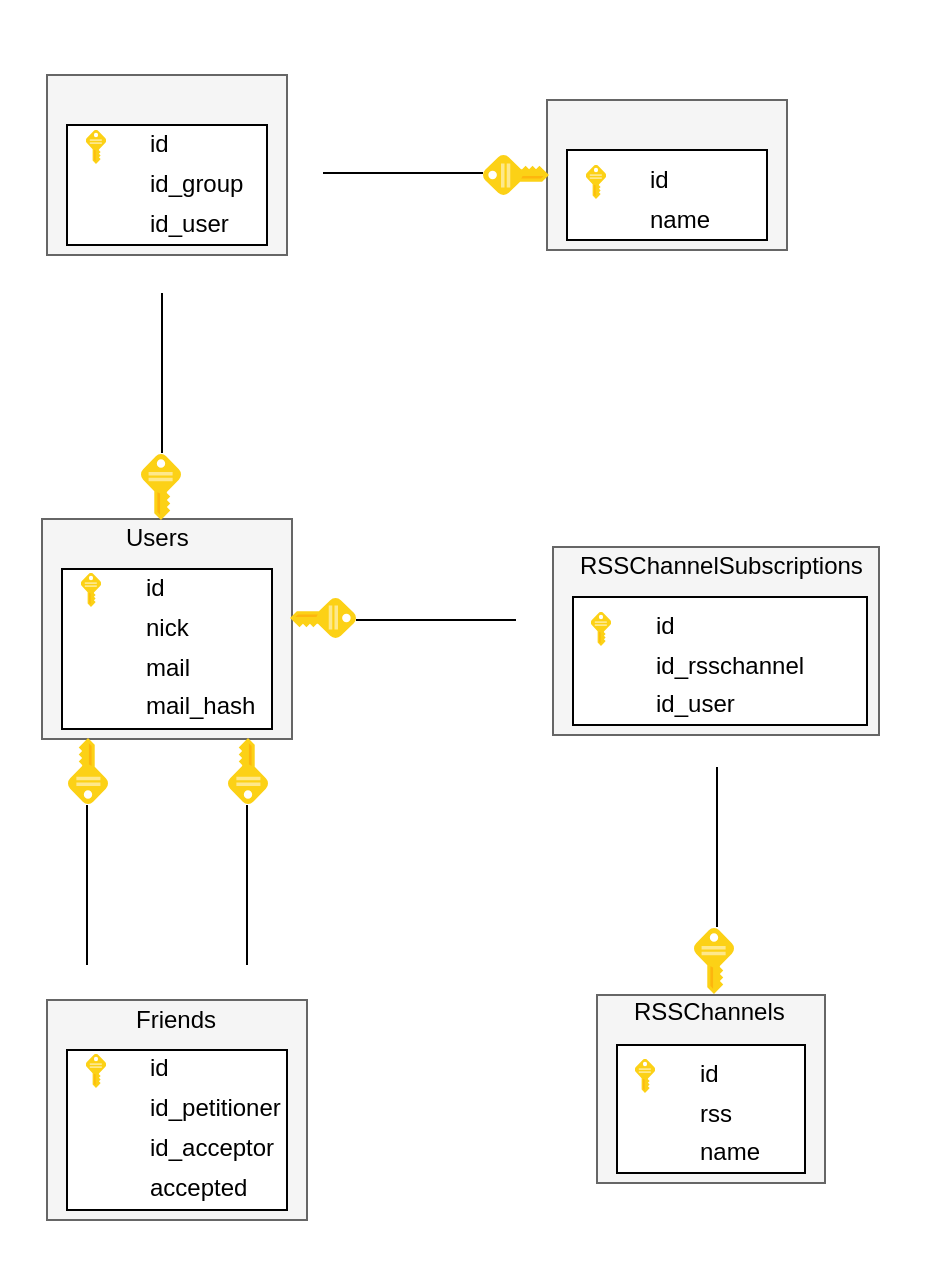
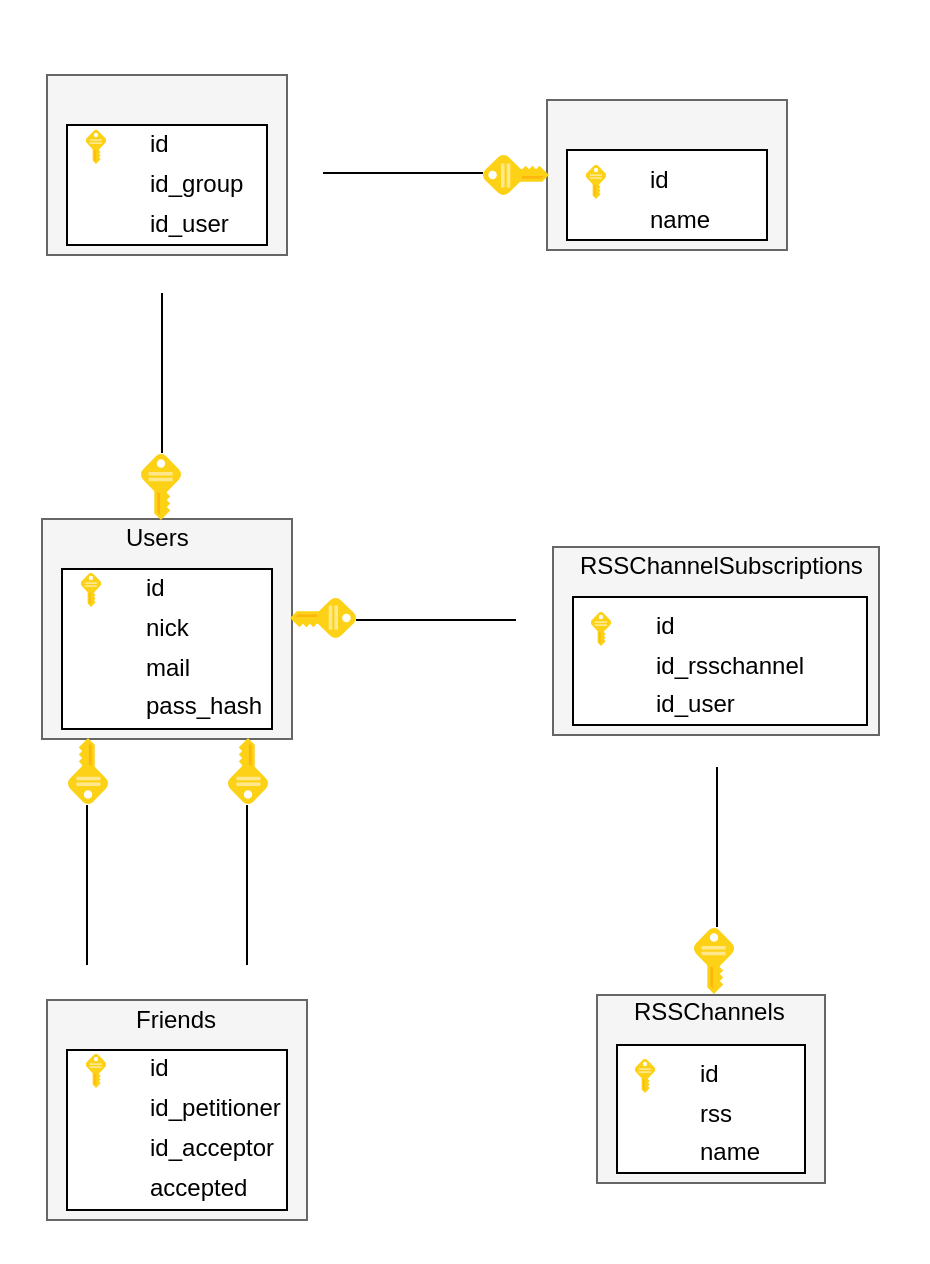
node "mail_hash": label "mail_hash" -> "pass_hash"
